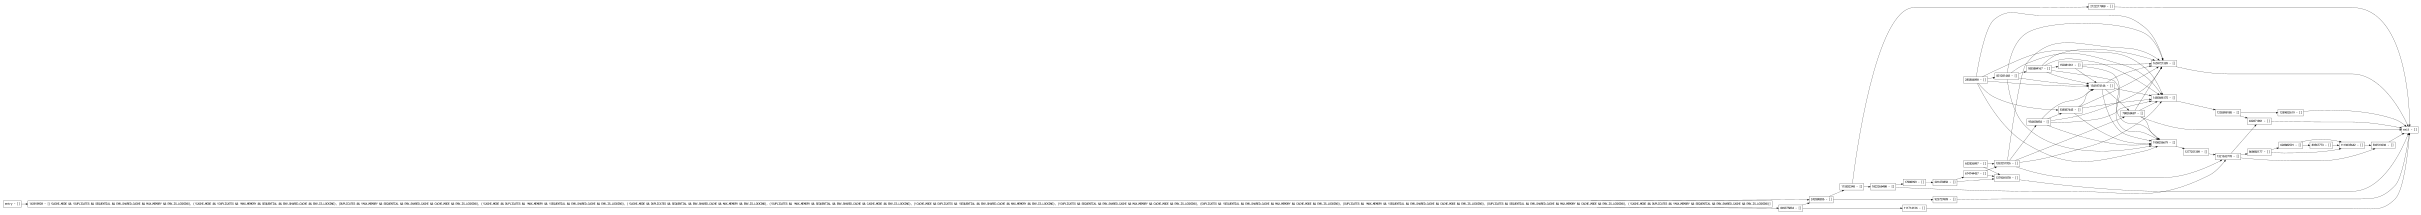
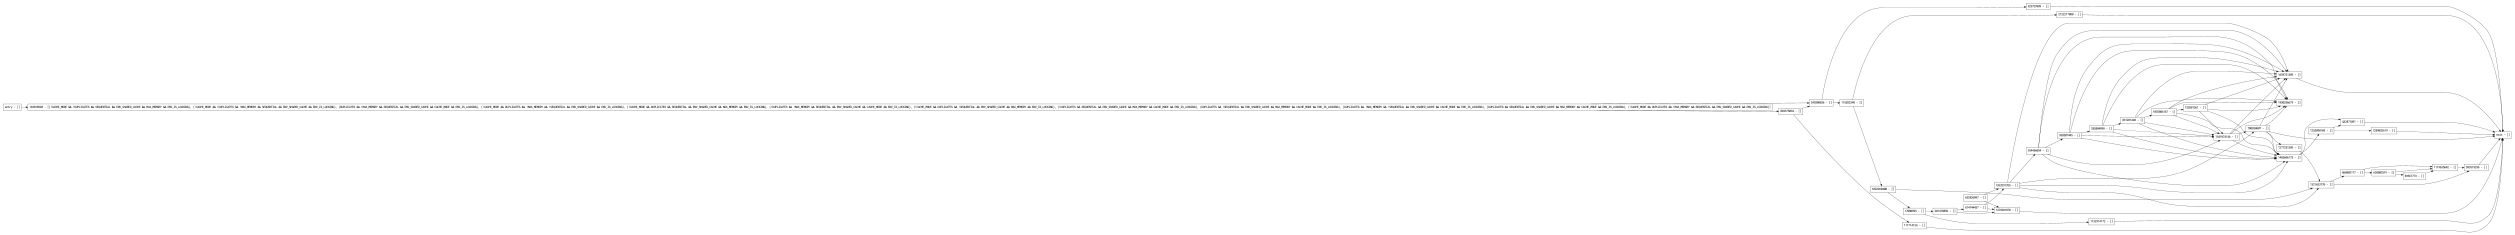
edge "285884890 - []" -> "938507445 - []": reversed
edge "152881361 - []" -> "1485606175 - []": added
edge "1321633770 - []" -> "432871891 - []": now "1485606175 - []" -> "432871891 - []"
edge "1950256679 - []" -> "1277251389 - []": now "780260607 - []" -> "1277251389 - []"
node "1132914172 - []": added
